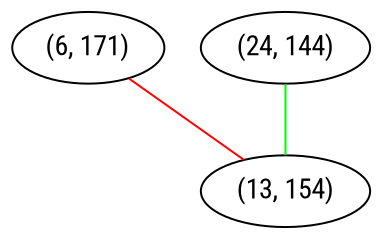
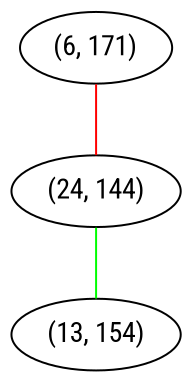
edge "(6, 171)" -- "(13, 154)": now "(6, 171)" -- "(24, 144)"
